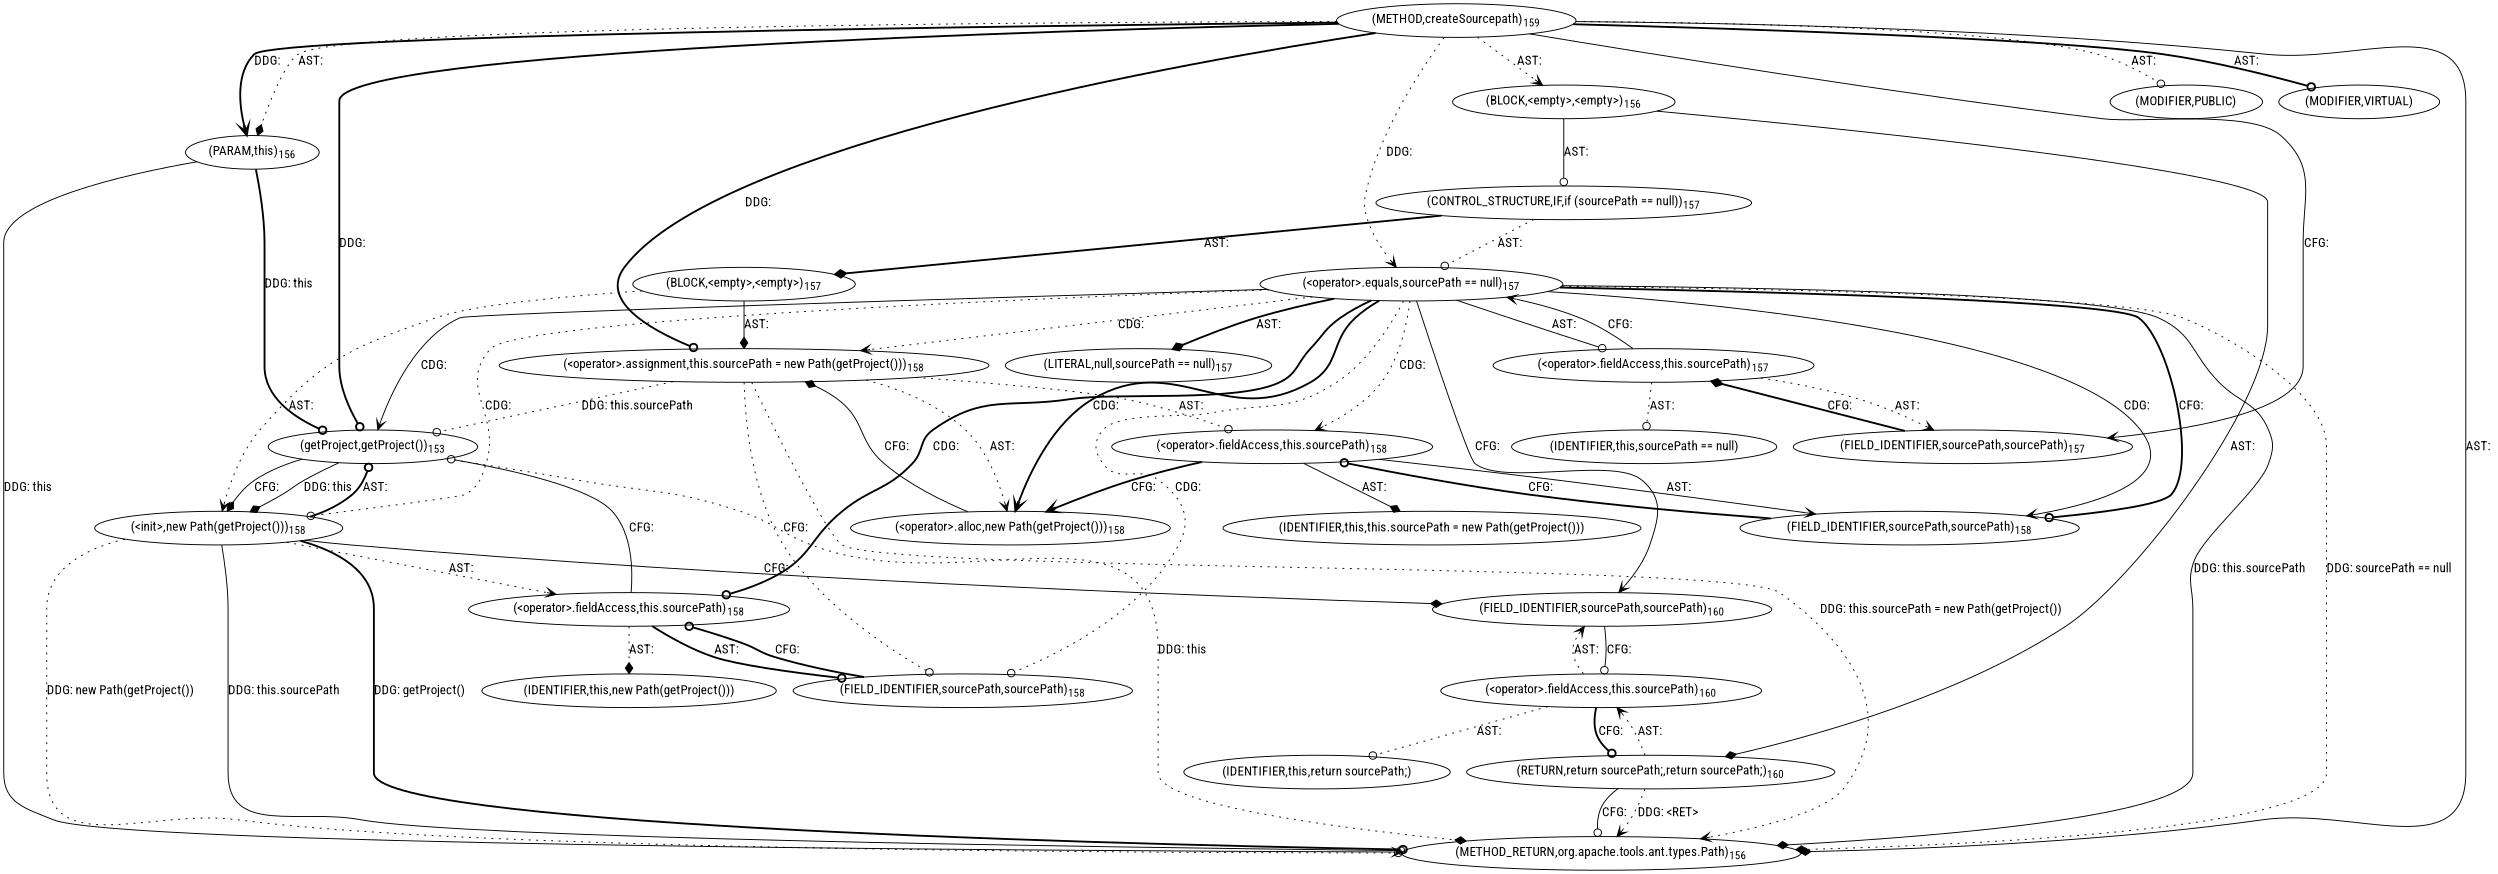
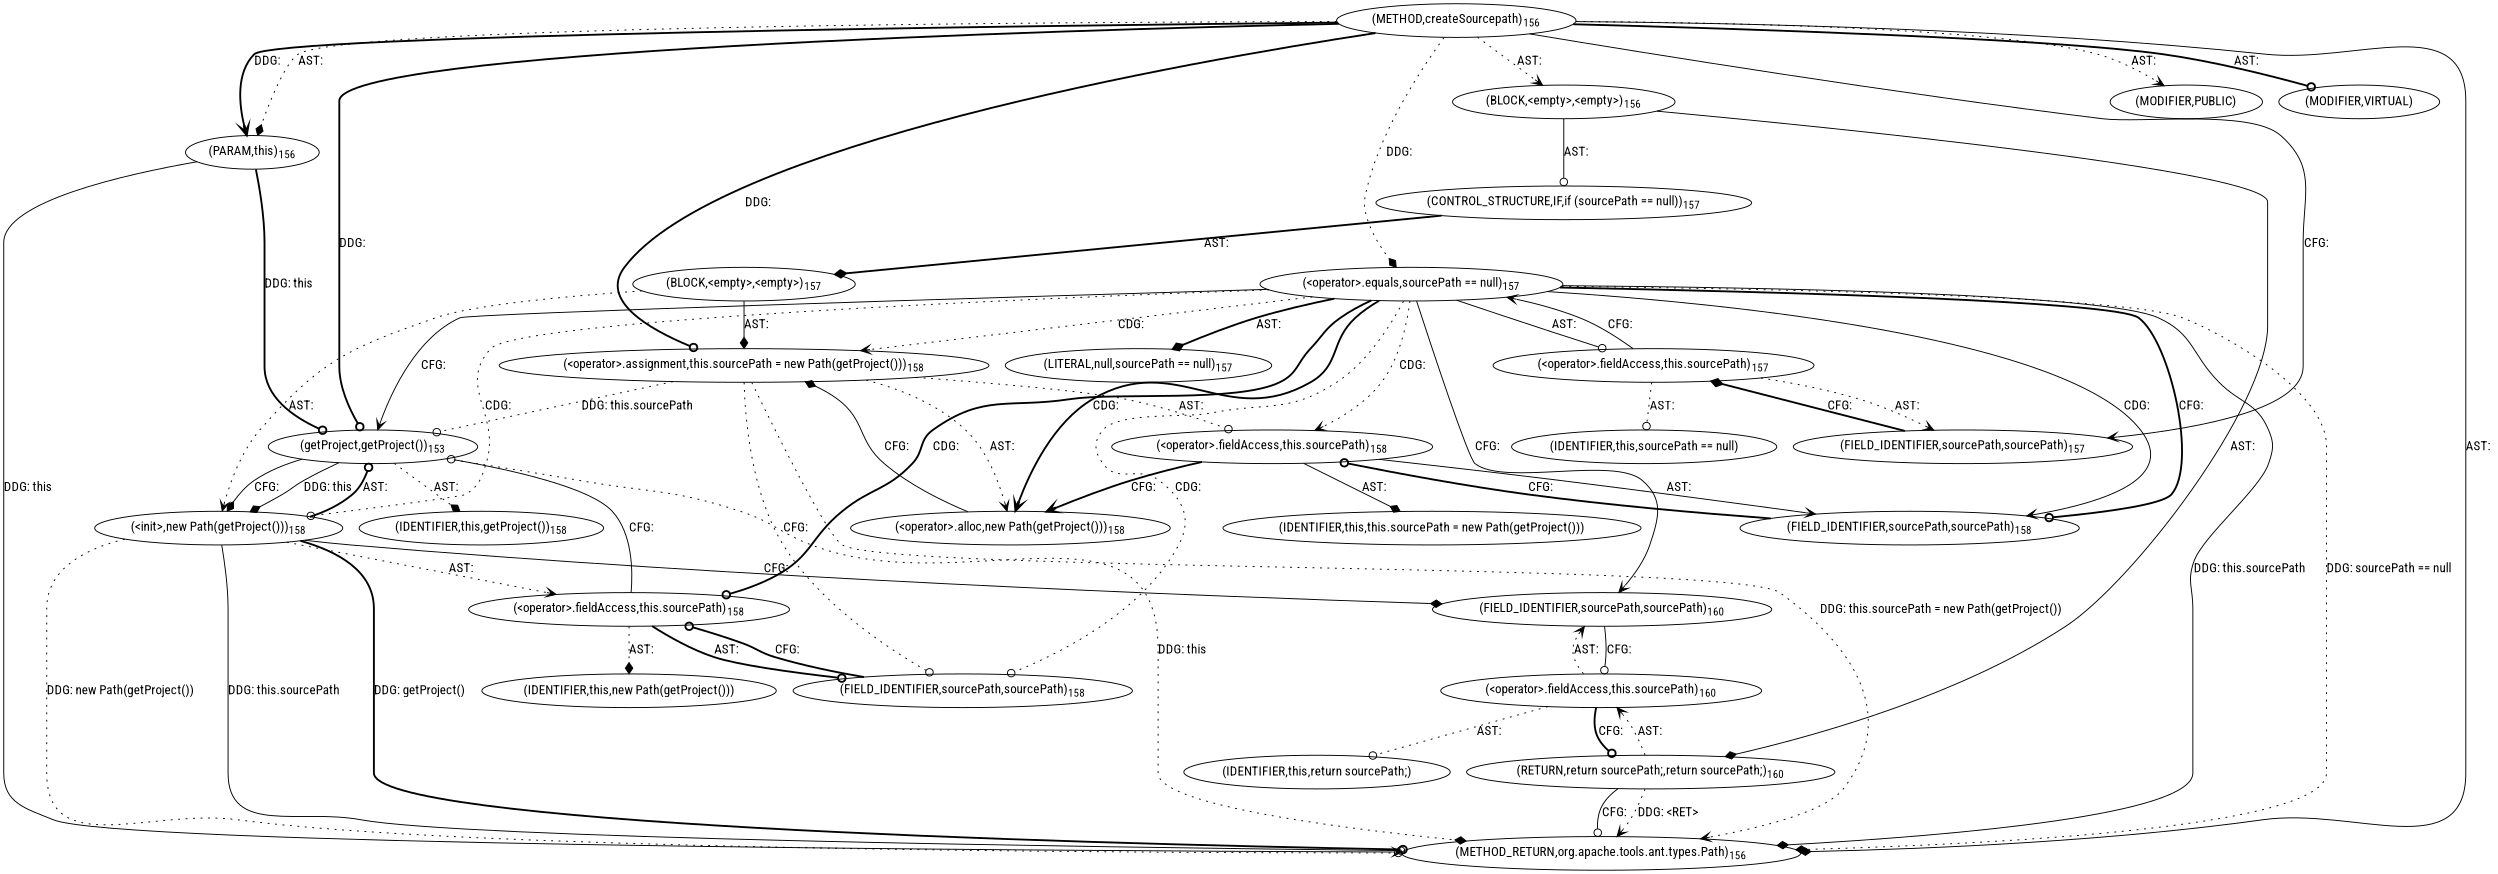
node "(METHOD,createSourcepath)": text "159" -> "156"
edge "(METHOD,createSourcepath)" -> "(MODIFIER,PUBLIC)": arrowhead odot -> vee
edge "(METHOD,createSourcepath)" -> "(<operator>.equals,sourcePath == null)": arrowhead vee -> diamond
edge "(CONTROL_STRUCTURE,IF,if (sourcePath == null))" -> "(<operator>.equals,sourcePath == null)": removed, label "AST:"
edge "(<operator>.equals,sourcePath == null)" -> "(getProject,getProject())": label "CDG: " -> "CFG: "
node "(IDENTIFIER,this,getProject())": added
